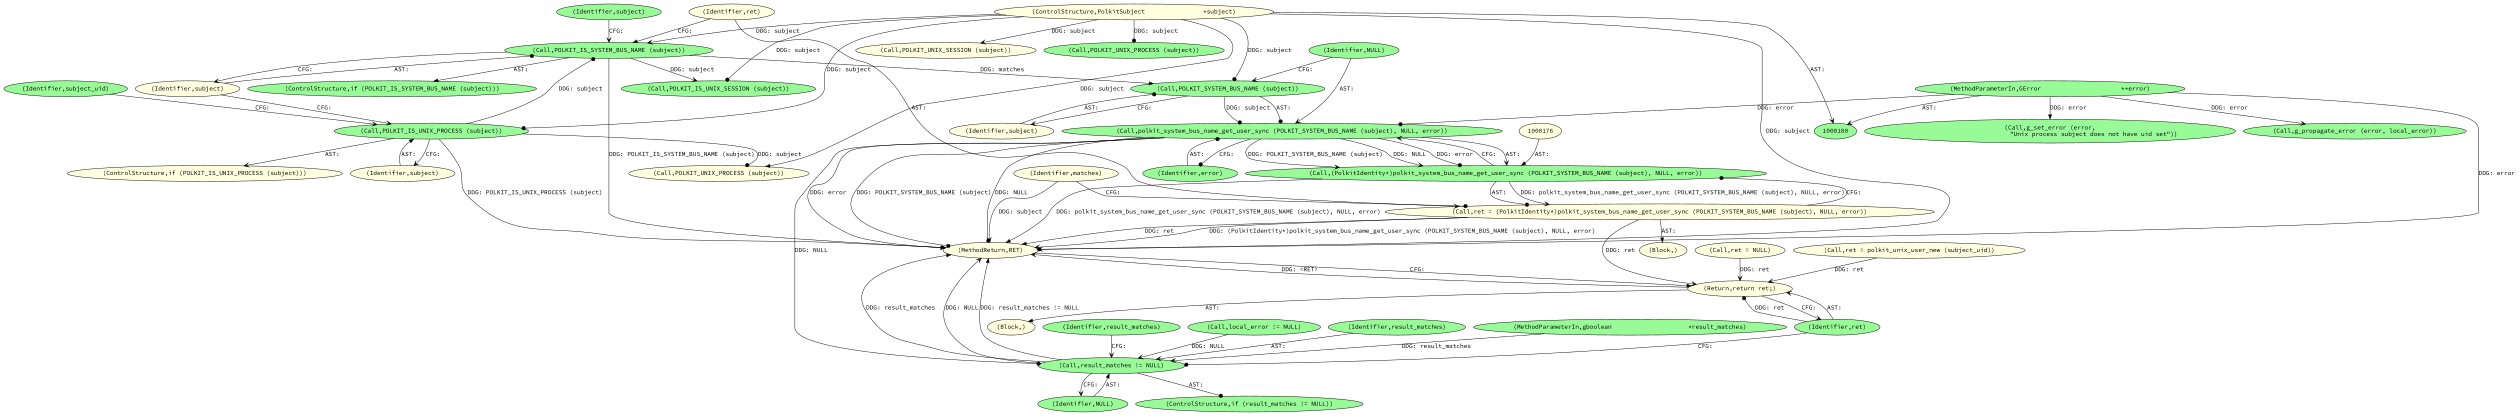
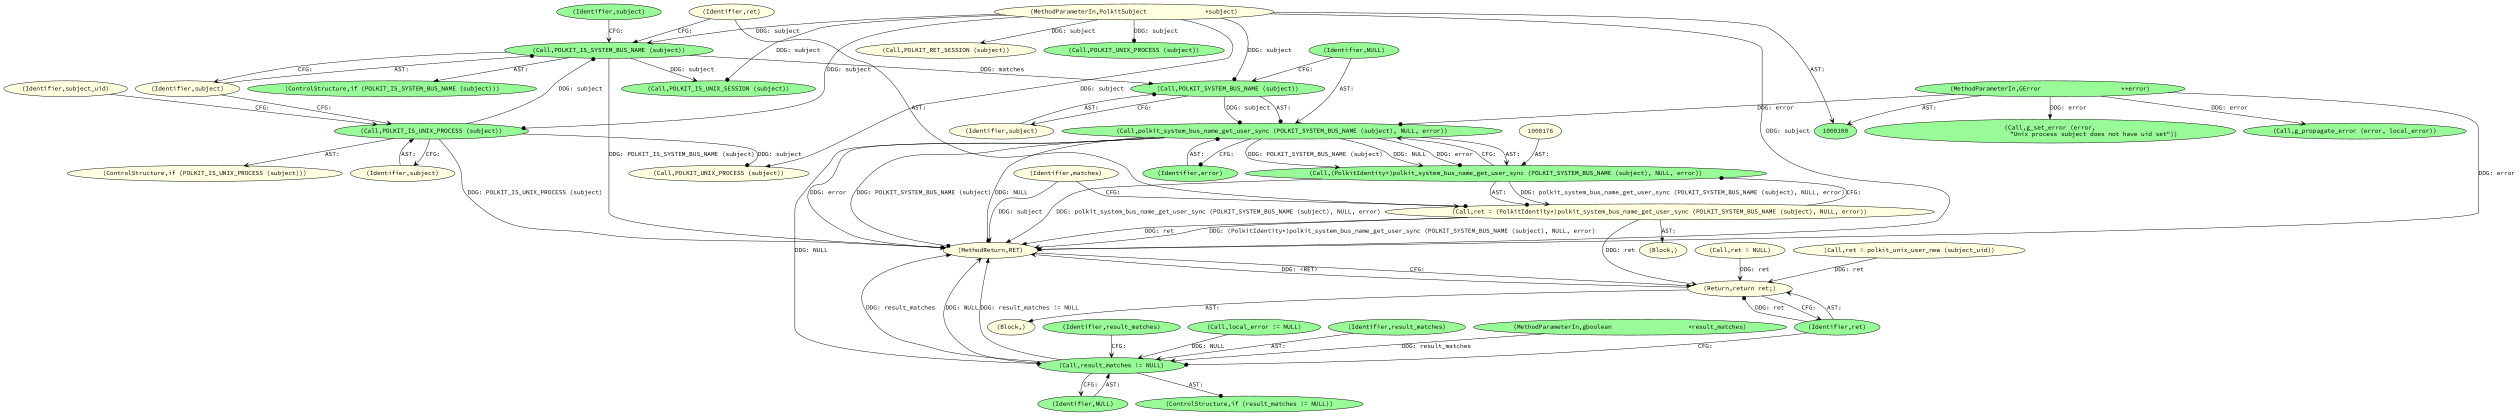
node "(ControlStructure,PolkitSubject                *subject)": label "(ControlStructure,PolkitSubject                *subject)" -> "(MethodParameterIn,PolkitSubject                *subject)"
node "(Call,POLKIT_UNIX_SESSION (subject))": label "(Call,POLKIT_UNIX_SESSION (subject))" -> "(Call,POLKIT_RET_SESSION (subject))"
node "(Identifier,subject_uid)": fillcolor palegreen -> lightyellow
